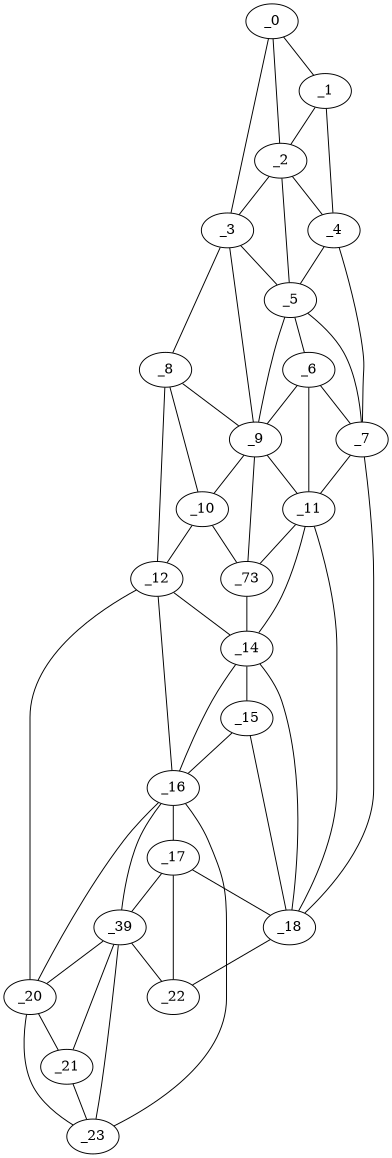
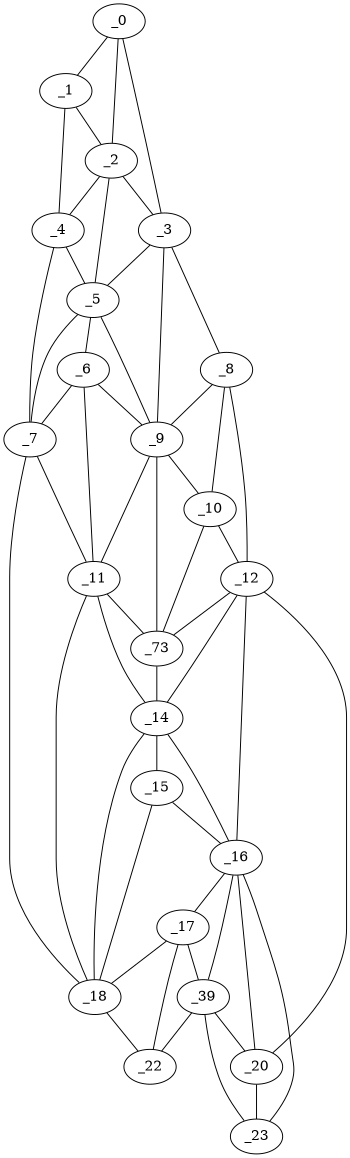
edge "_12" -- "_73": added
node "_21": removed
